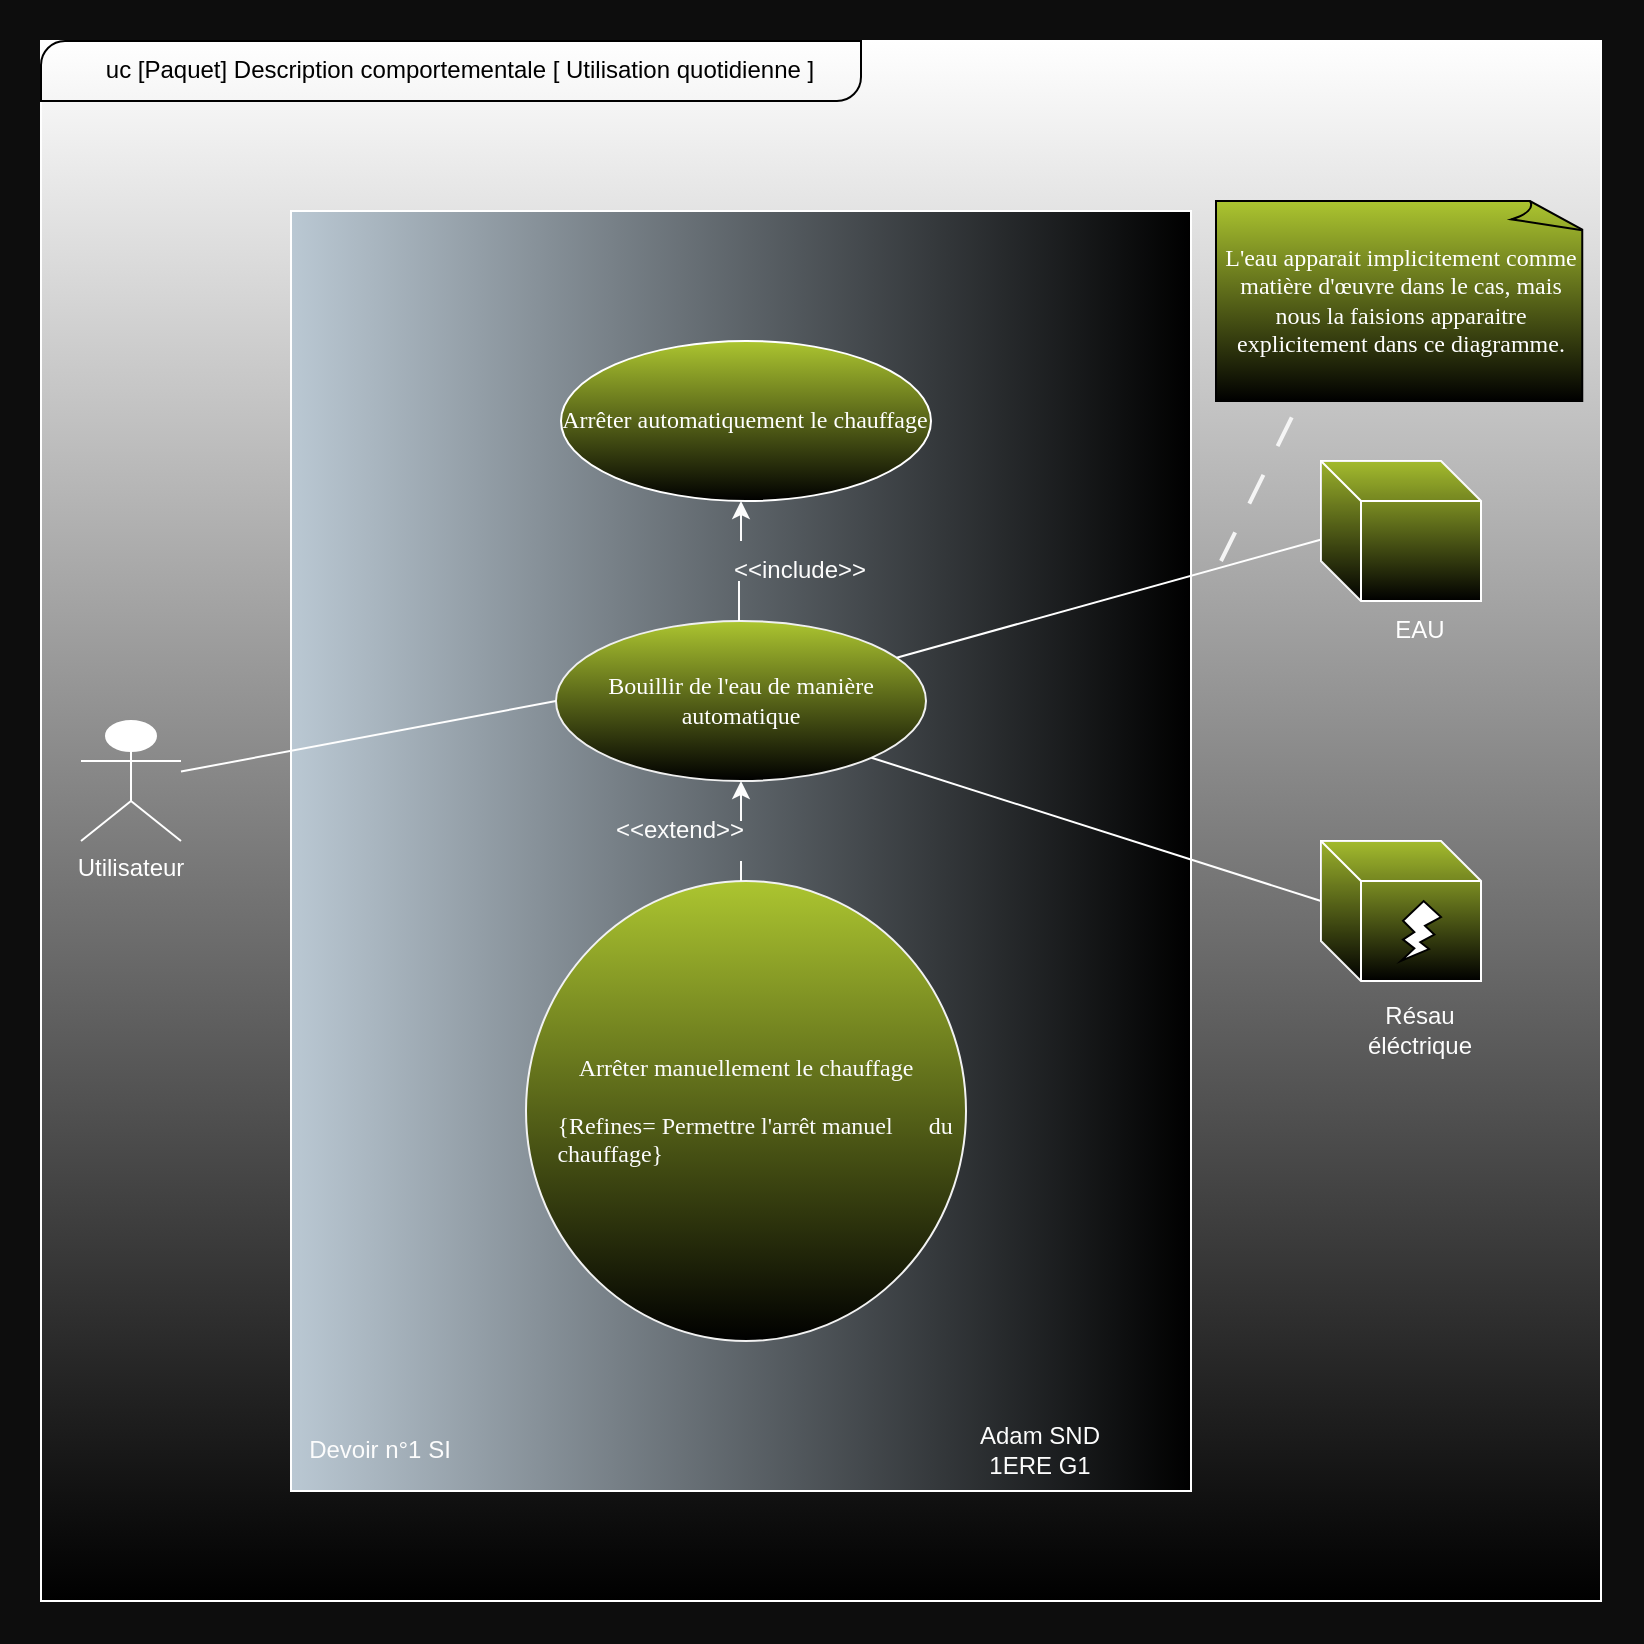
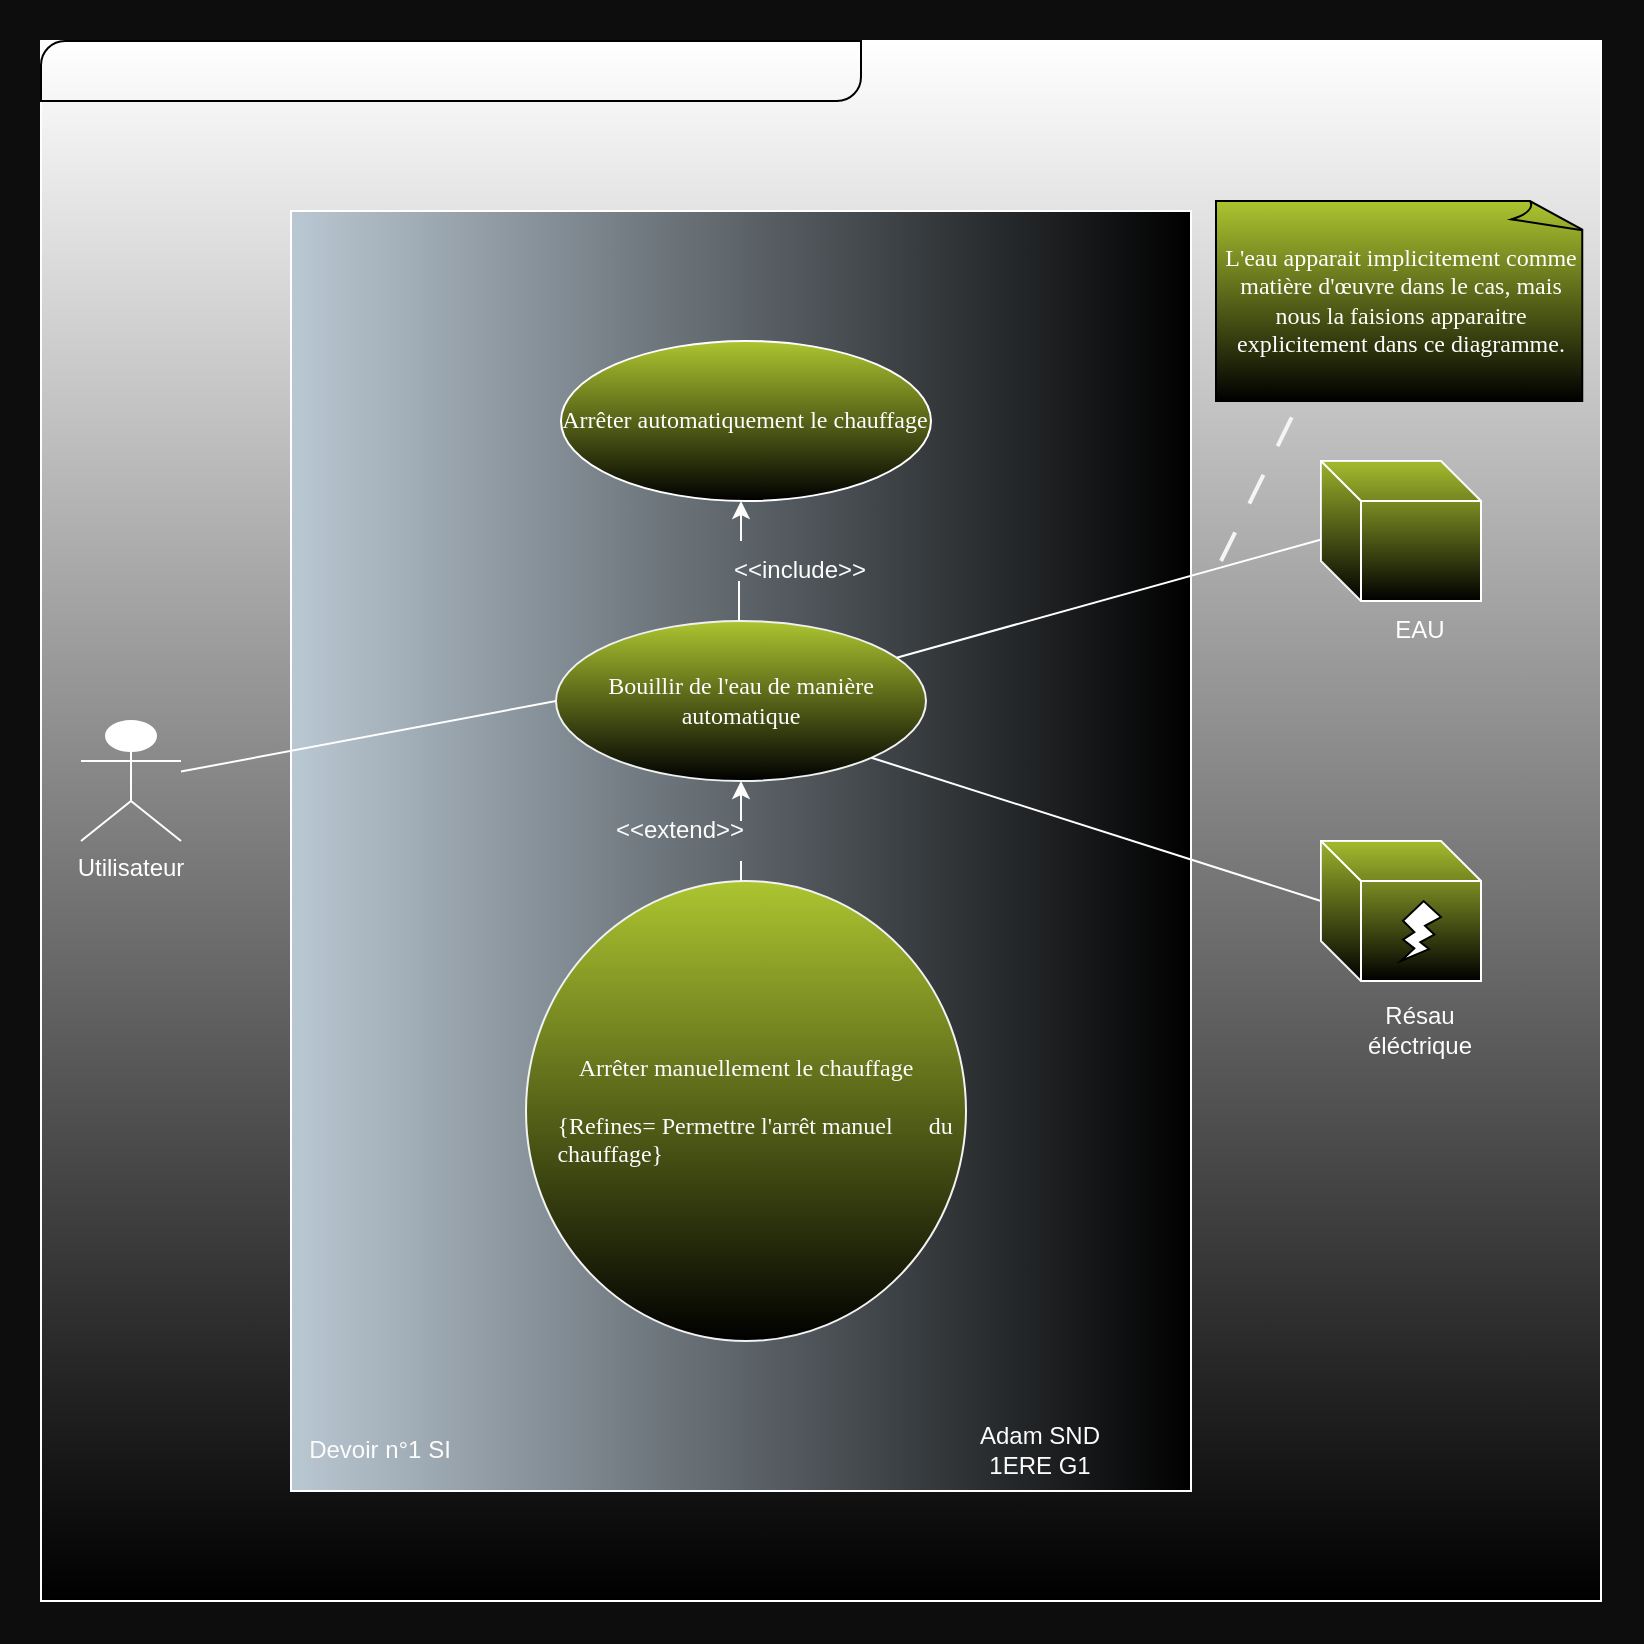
node "uc [Paquet] Description comportementale [ Utilisation quotidienne ]": removed
